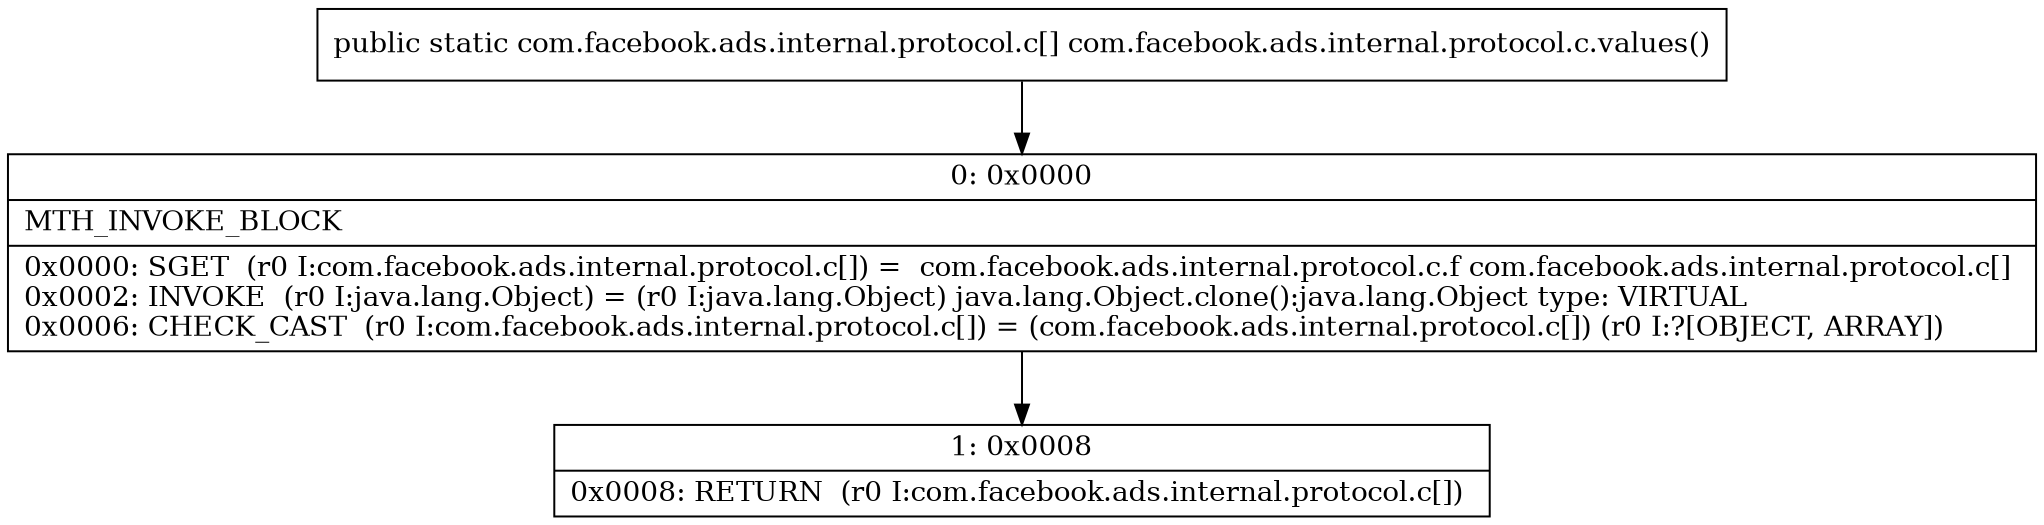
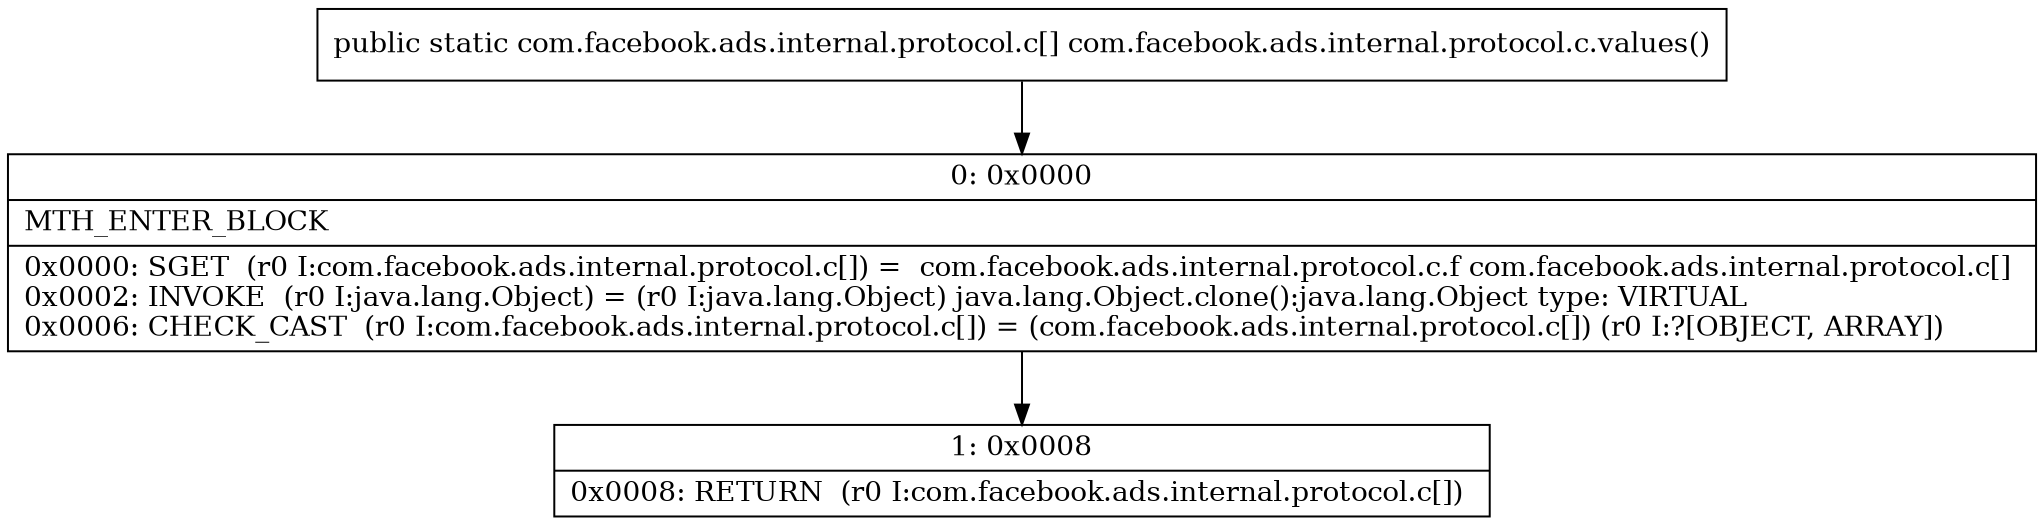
node "0: 0x0000": text "MTH_INVOKE_BLOCK" -> "MTH_ENTER_BLOCK"
